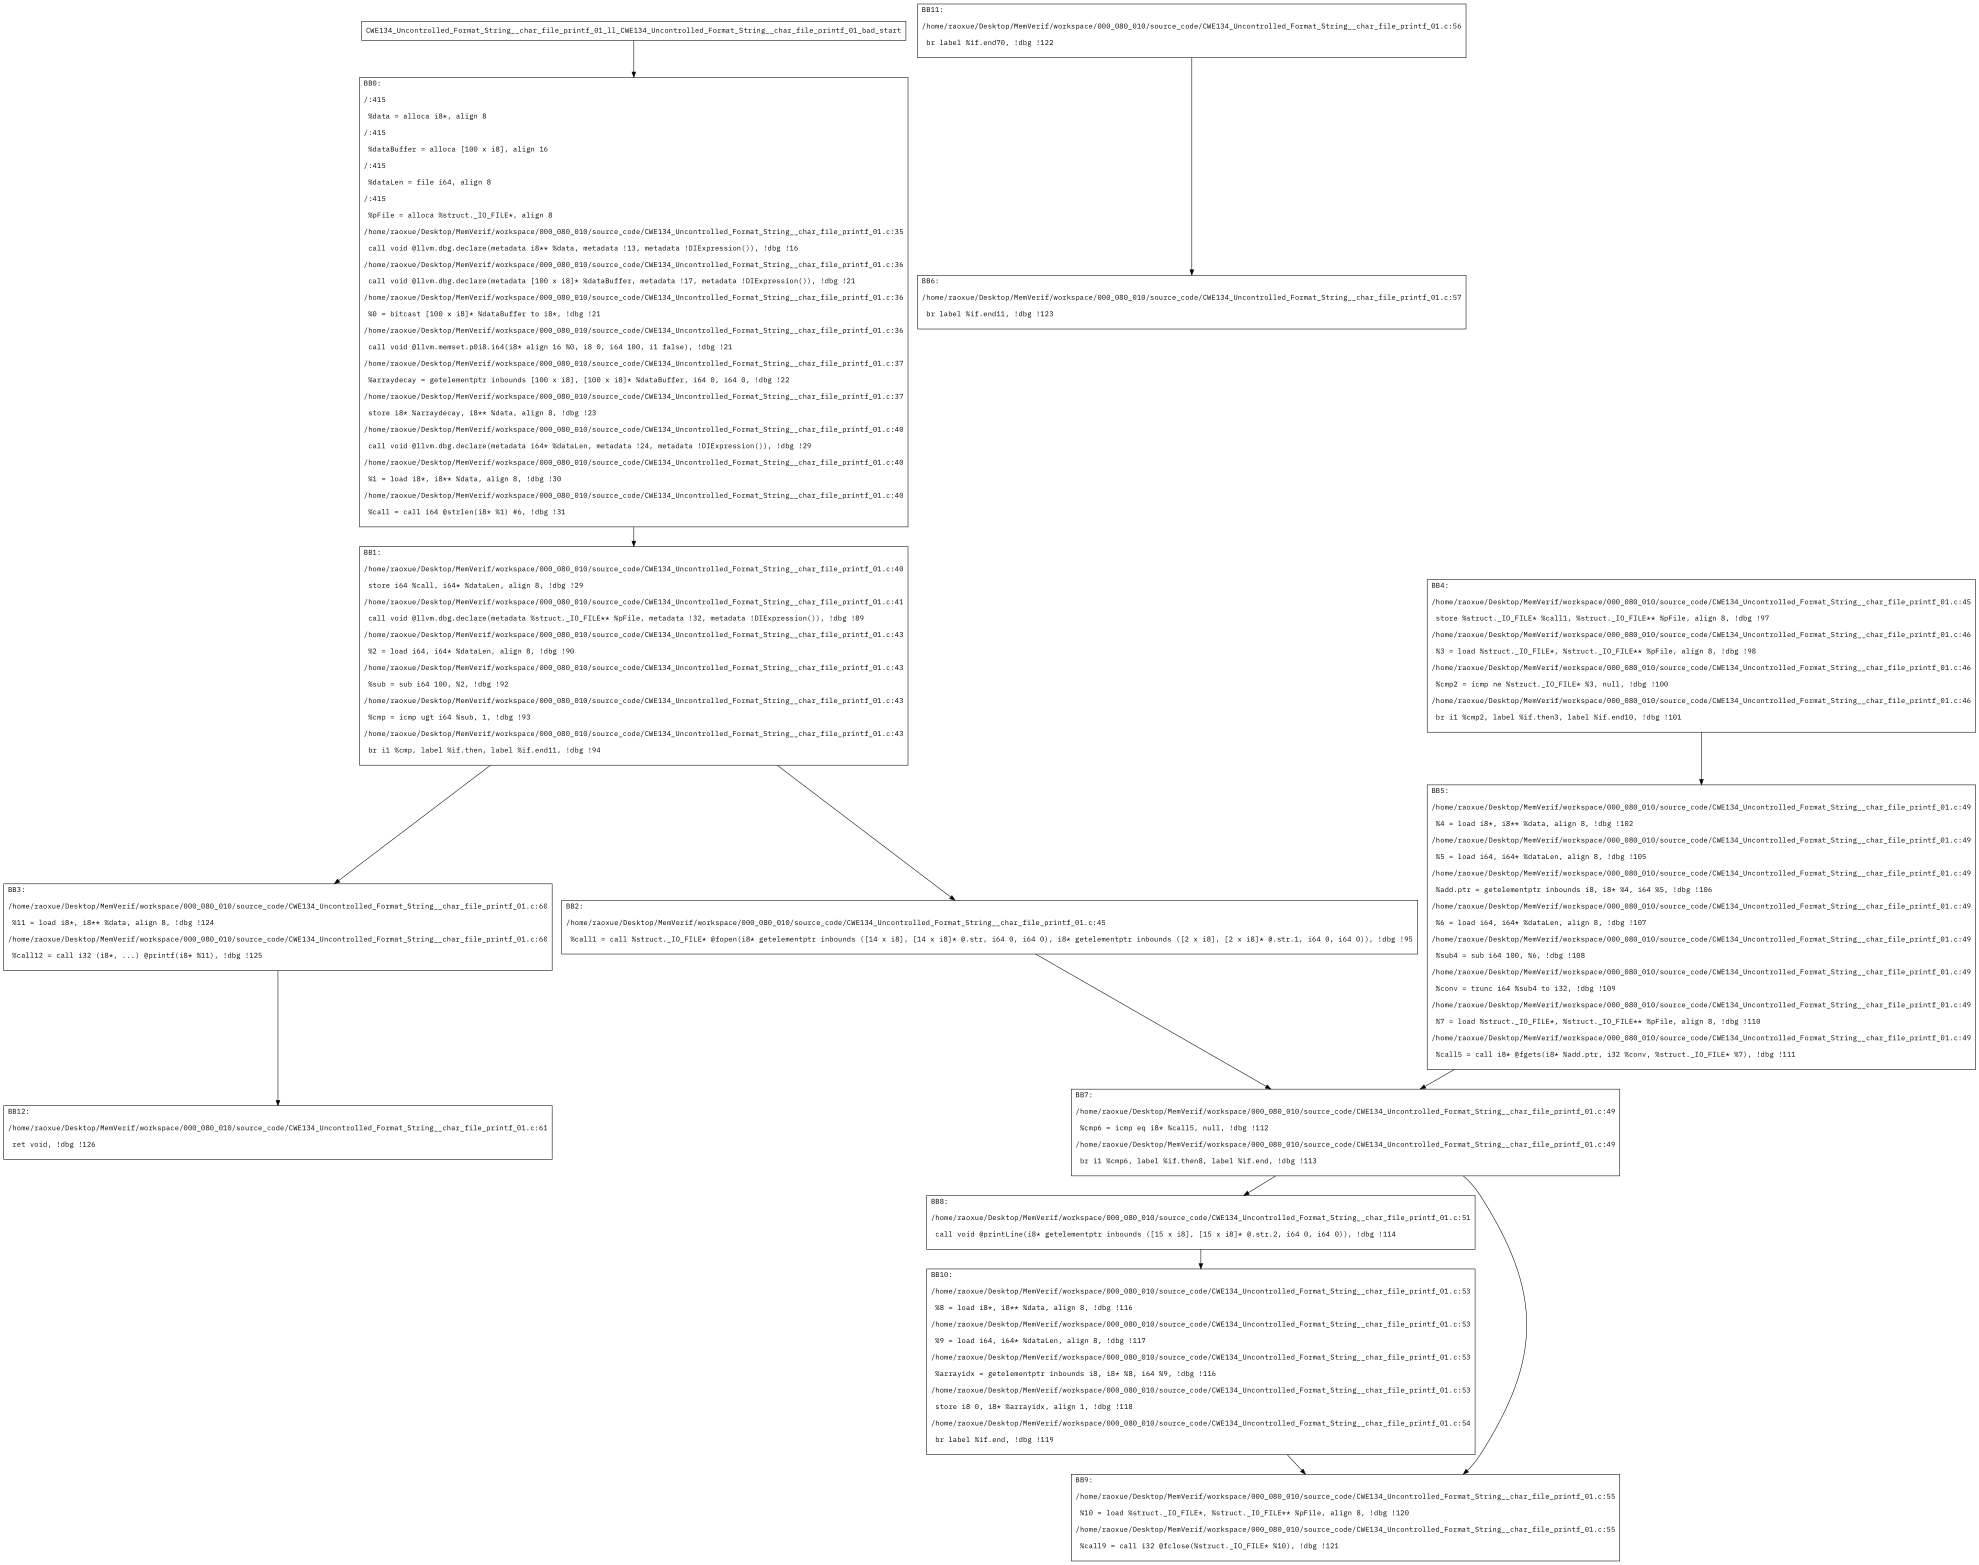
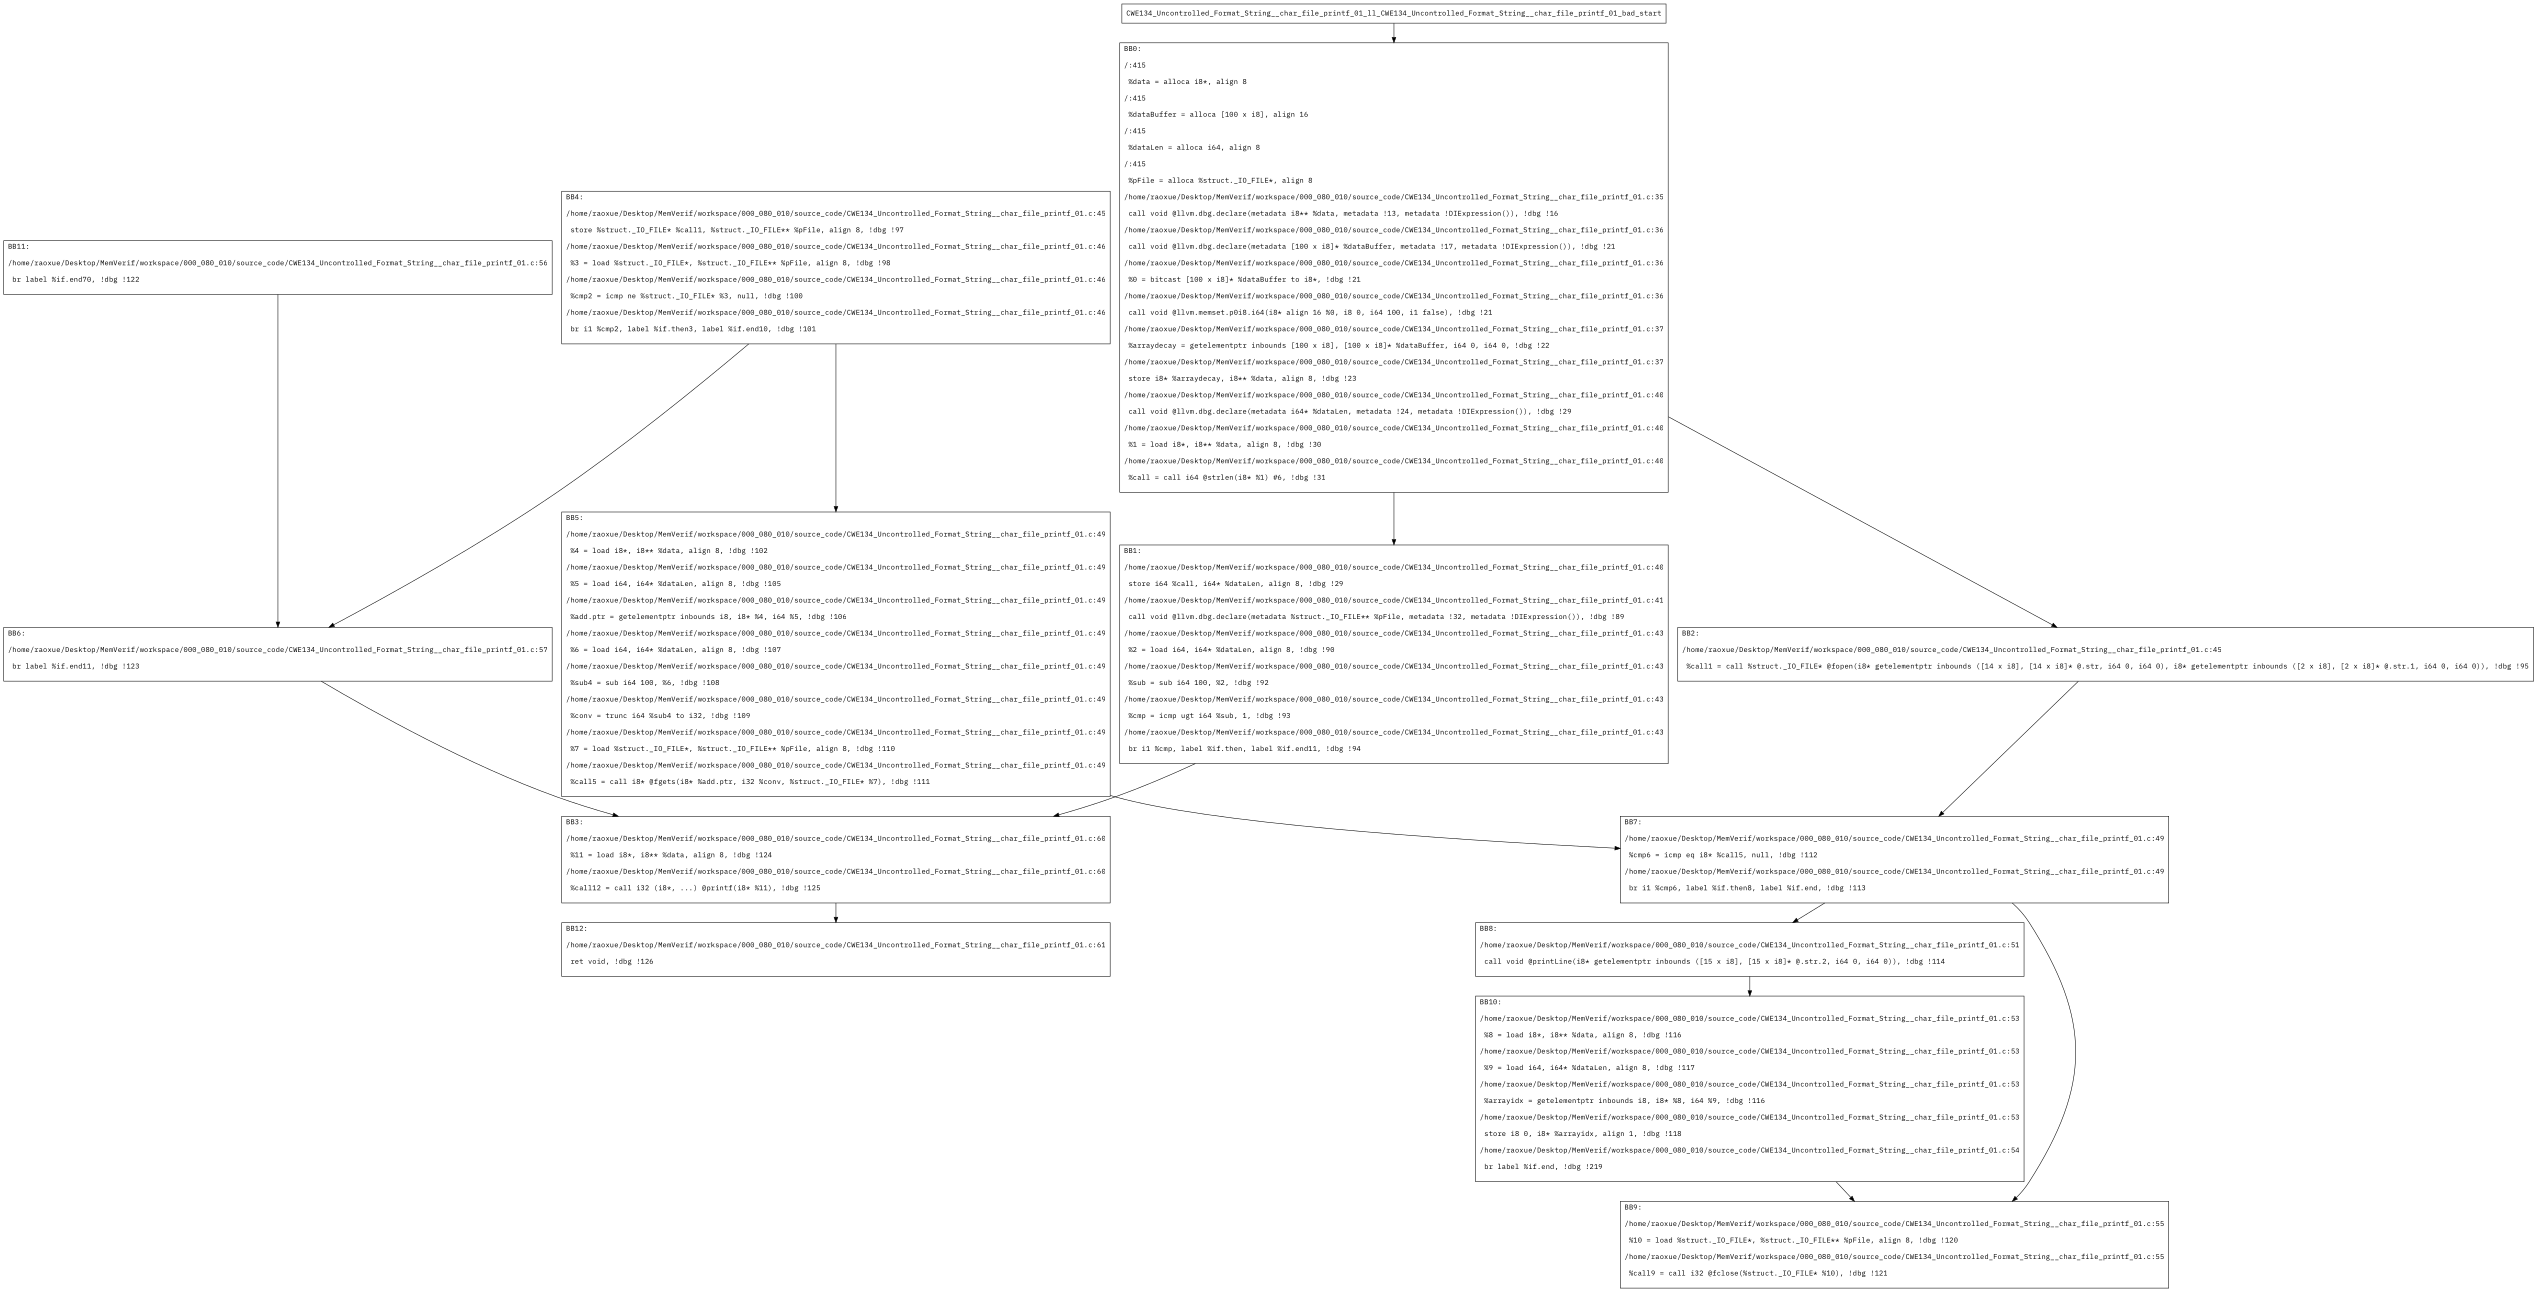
node "BB0:": text "%dataLen = file i64, align 8" -> "%dataLen = alloca i64, align 8"
edge "BB4:" -> "BB6:": added
edge "BB6:" -> "BB3:": added
edge "BB1:" -> "BB2:": now "BB0:" -> "BB2:"
node "BB10:": text "br label %if.end, !dbg !119" -> "br label %if.end, !dbg !219"
